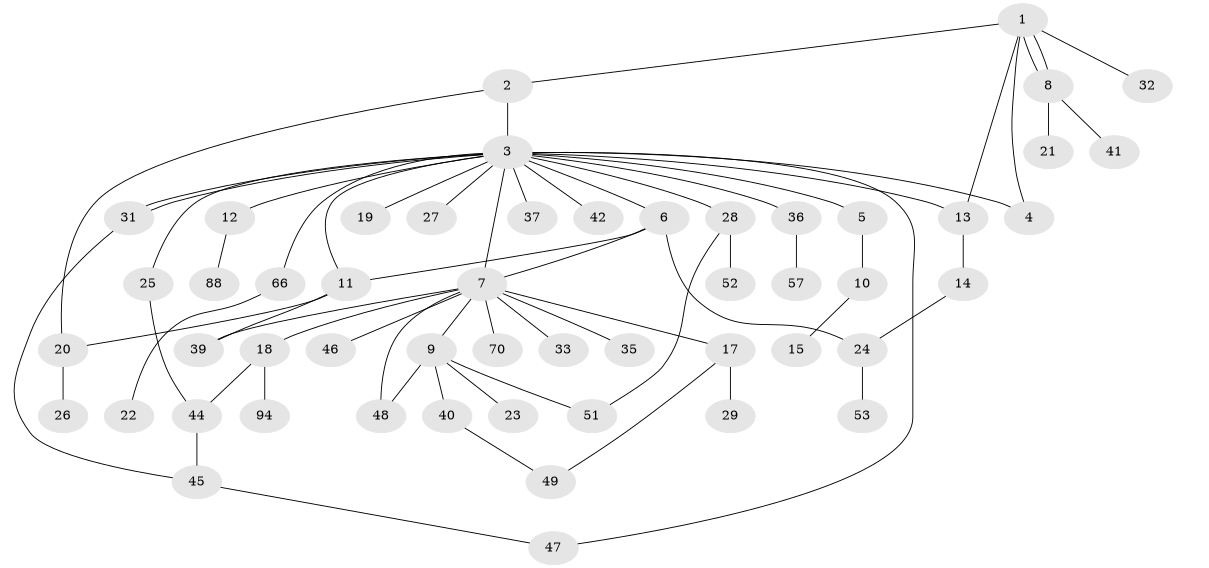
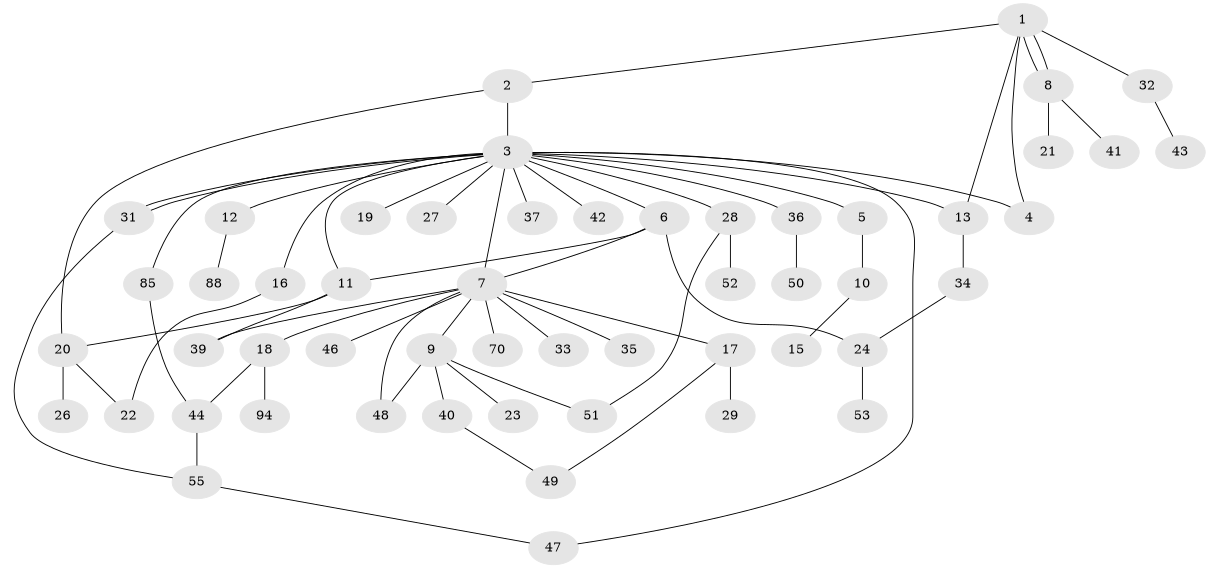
node "43": added
node "25": label "25" -> "85"
node "66": label "66" -> "16"
node "57": label "57" -> "50"
node "14": label "14" -> "34"
edge "20" -- "22": added
node "45": label "45" -> "55"
